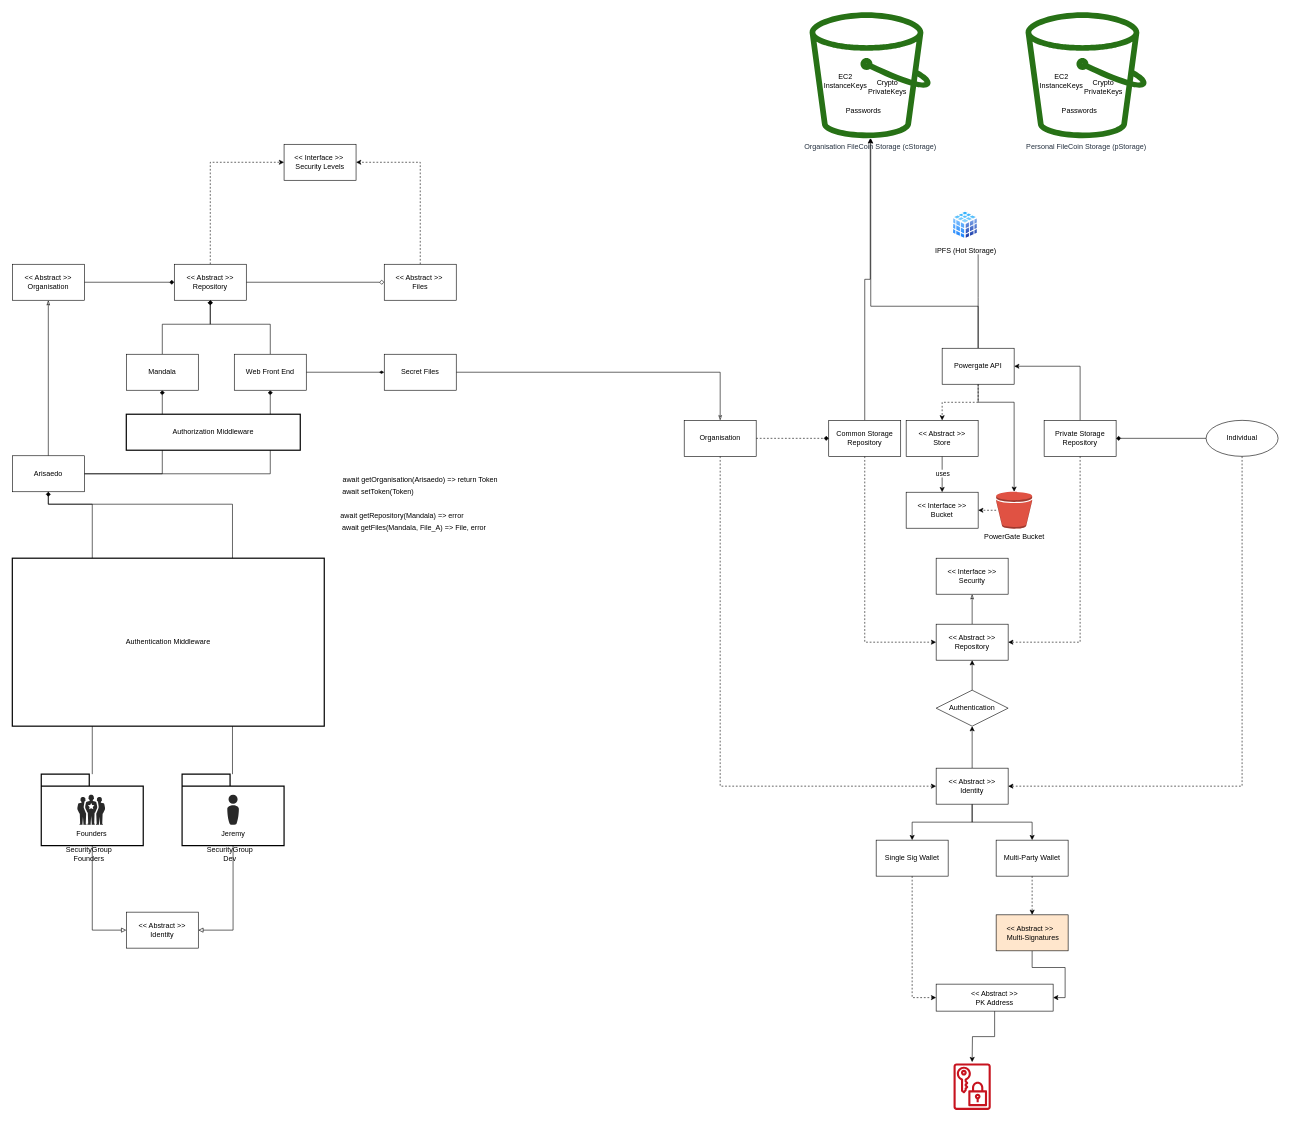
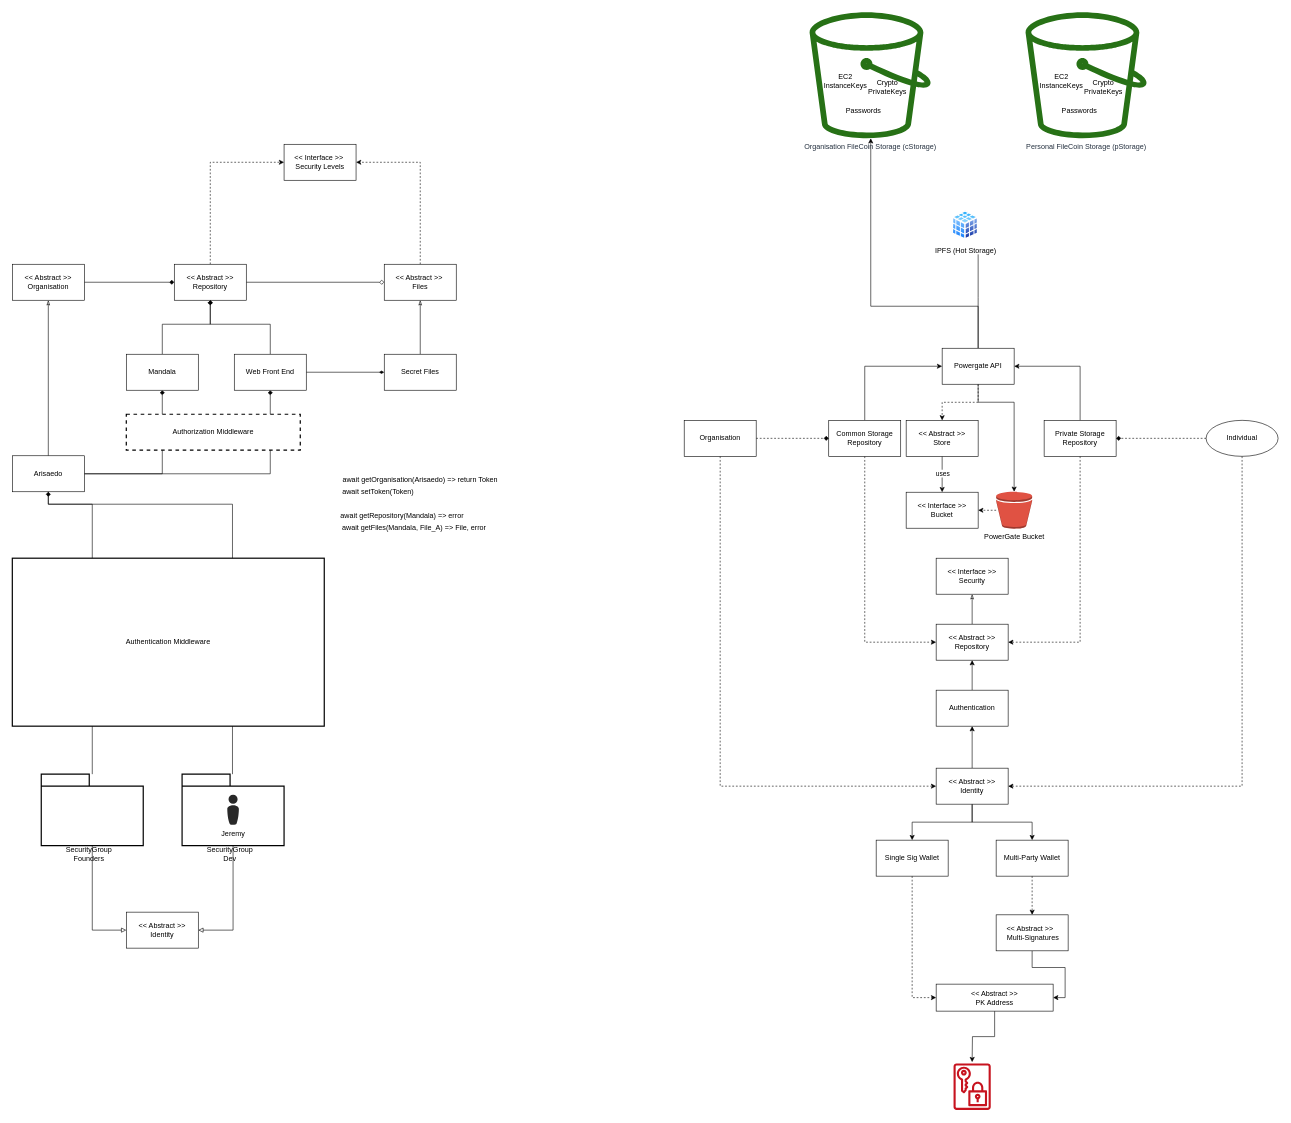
edge "Common Storage Repository" -> "Organisation FileCoin Storage (cStorage)": now "Common Storage Repository" -> "Powergate API"
edge "Secret Files" -> "Organisation": now "Secret Files" -> "<< Abstract >> Files"
node "Authorization Middleware": style solid -> dashed
edge "Individual" -> "Private Storage Repository": style solid -> dashed
node "Authentication": shape diamond -> rectangle
node "Founders": removed
node "<< Abstract >> Multi-Signatures": fillcolor #ffe6cc -> #ffffff
